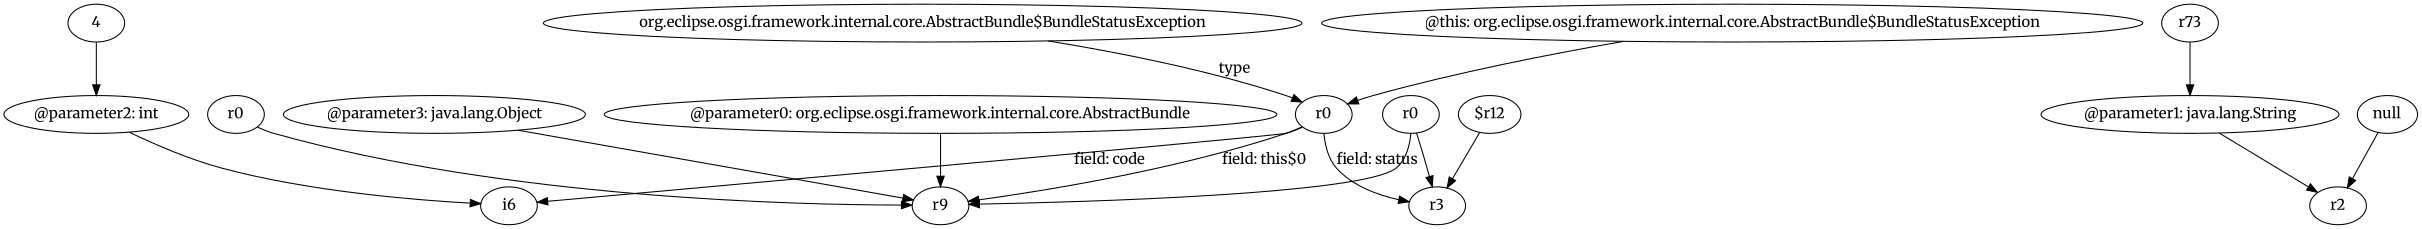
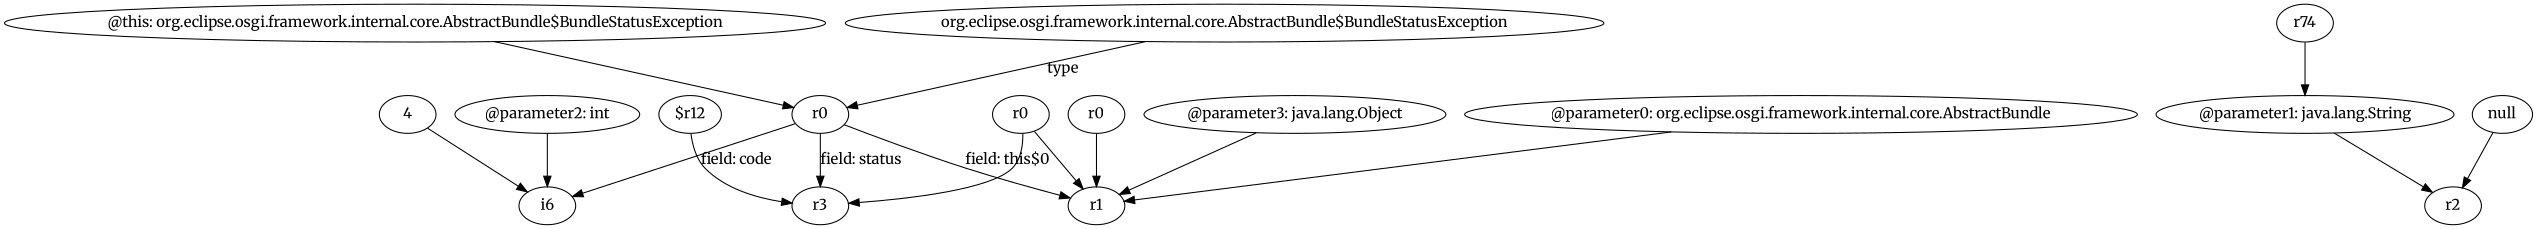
node "r73": label "r73" -> "r74"
edge "4" -> "@parameter2: int": now "4" -> "i6"
node "r9": label "r9" -> "r1"
